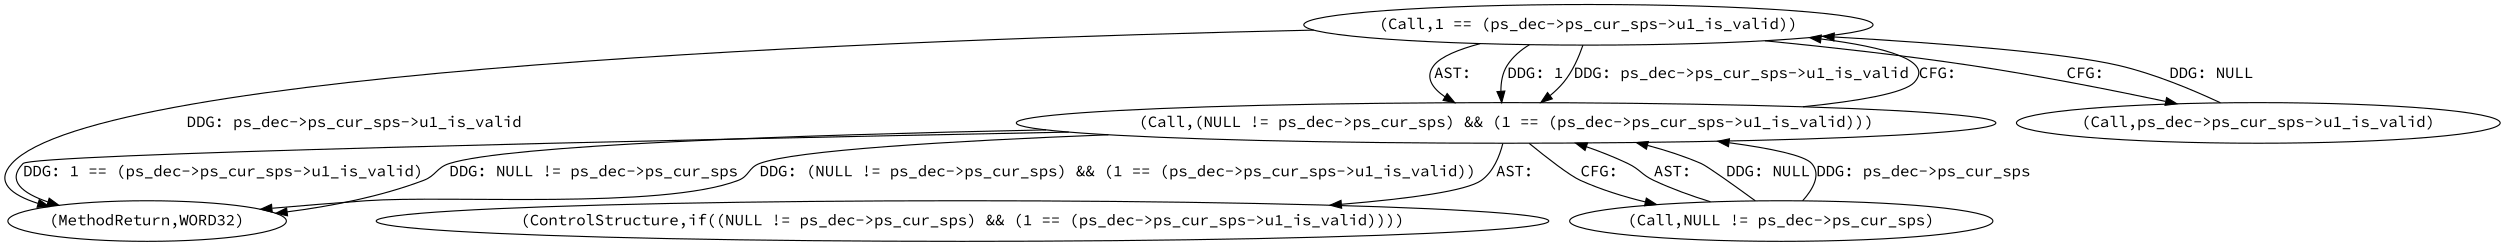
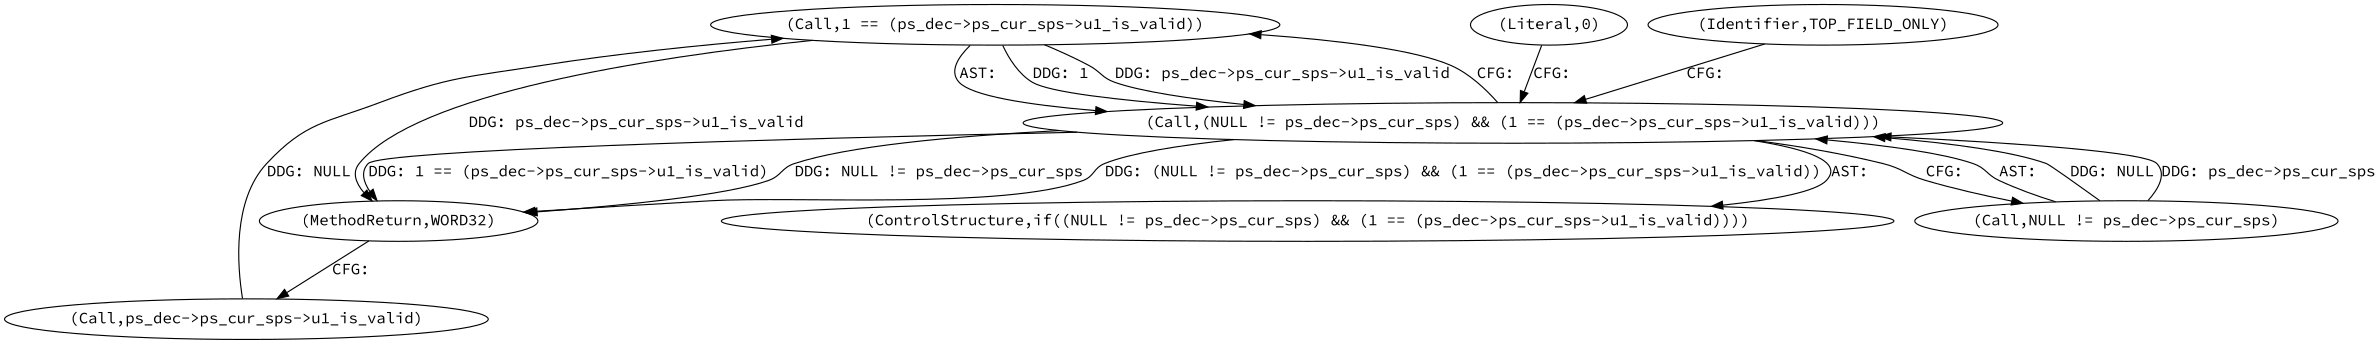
node "(Literal,0)": added
node "(Identifier,TOP_FIELD_ONLY)": added
edge "(Call,1 == (ps_dec->ps_cur_sps->u1_is_valid))" -> "(Call,ps_dec->ps_cur_sps->u1_is_valid)": now "(MethodReturn,WORD32)" -> "(Call,ps_dec->ps_cur_sps->u1_is_valid)"
